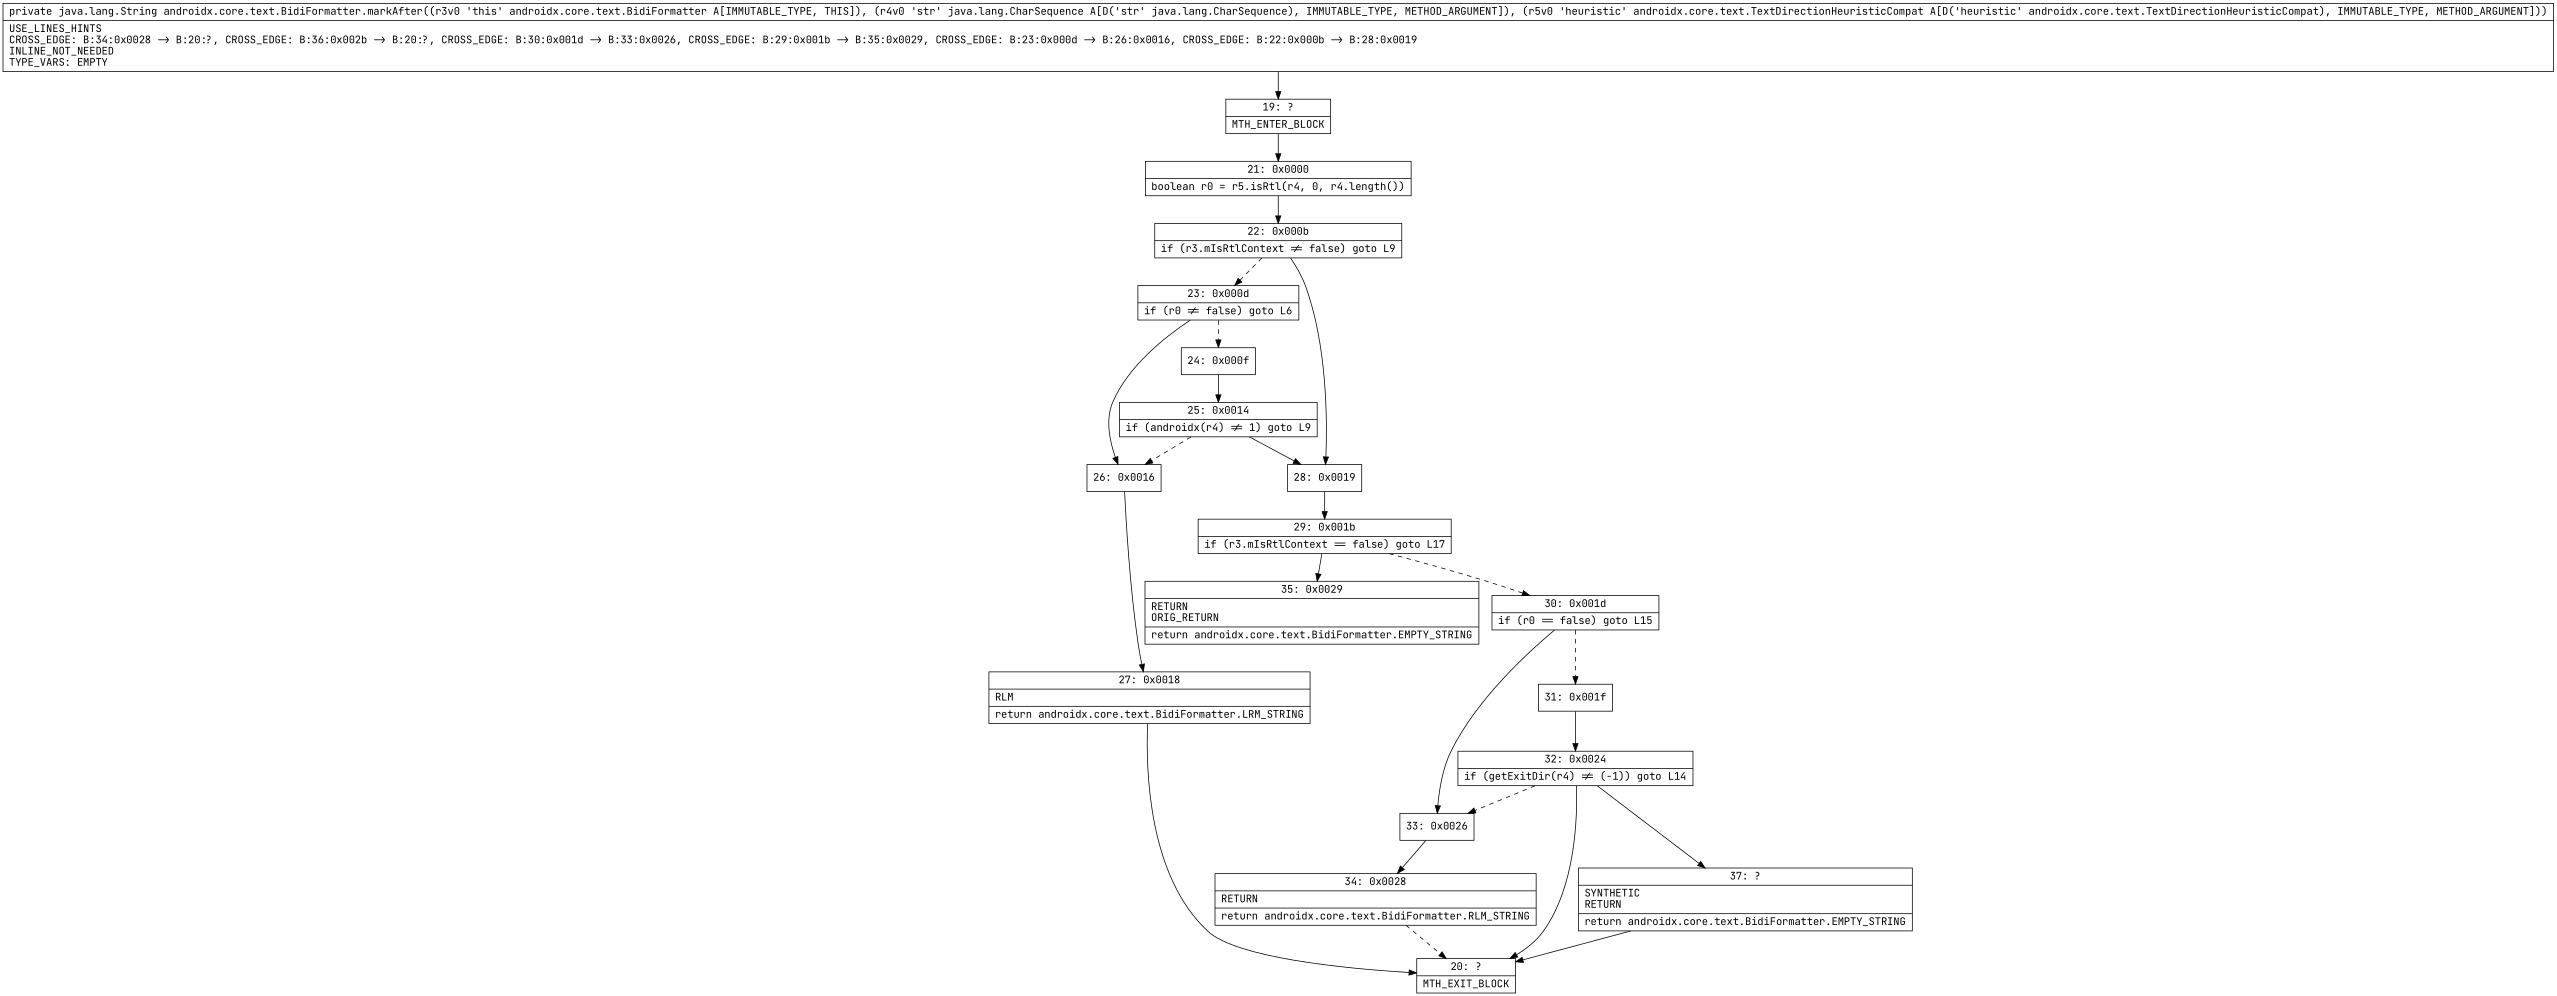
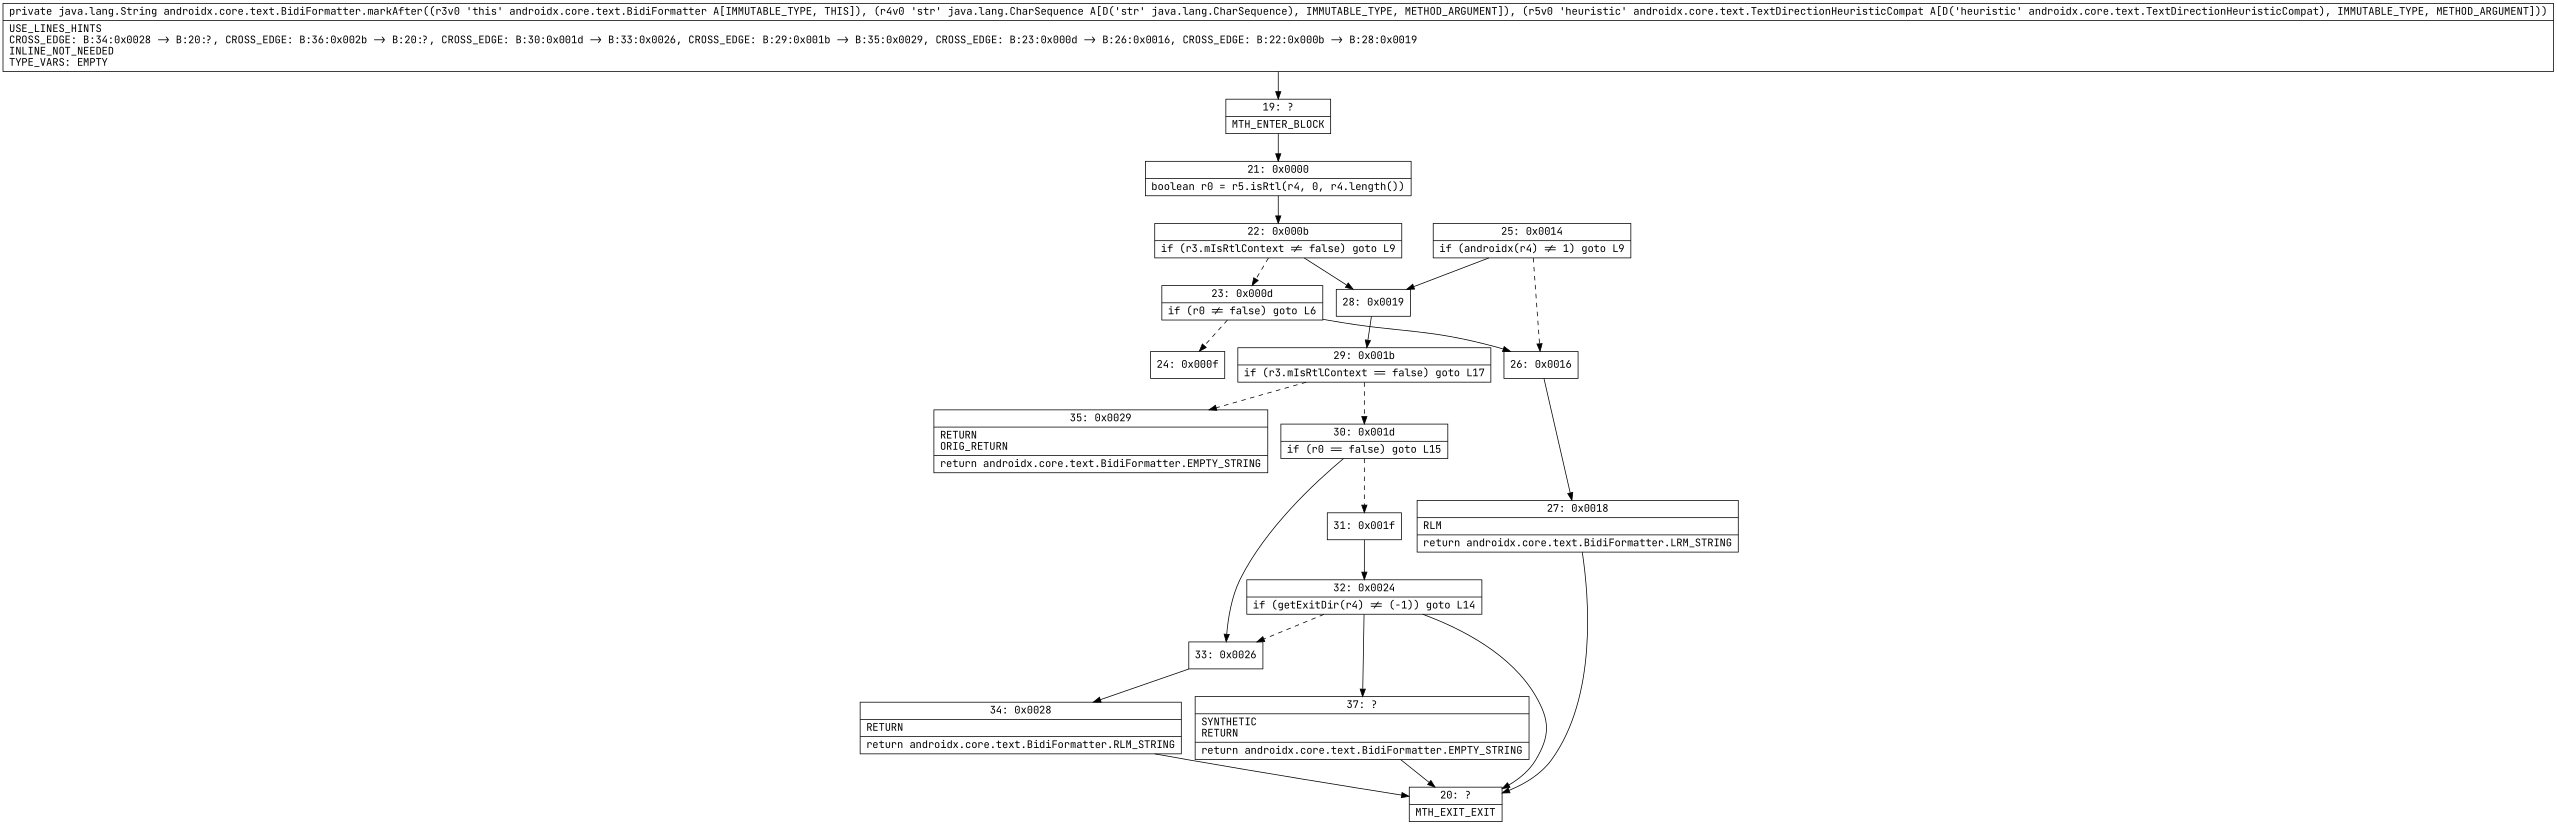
edge "24: 0x000f" -> "25: 0x0014": removed
edge "29: 0x001b" -> "35: 0x0029": style solid -> dashed
edge "34: 0x0028" -> "20: ?": style dashed -> solid
node "20: ?": text "MTH_EXIT_BLOCK" -> "MTH_EXIT_EXIT"
